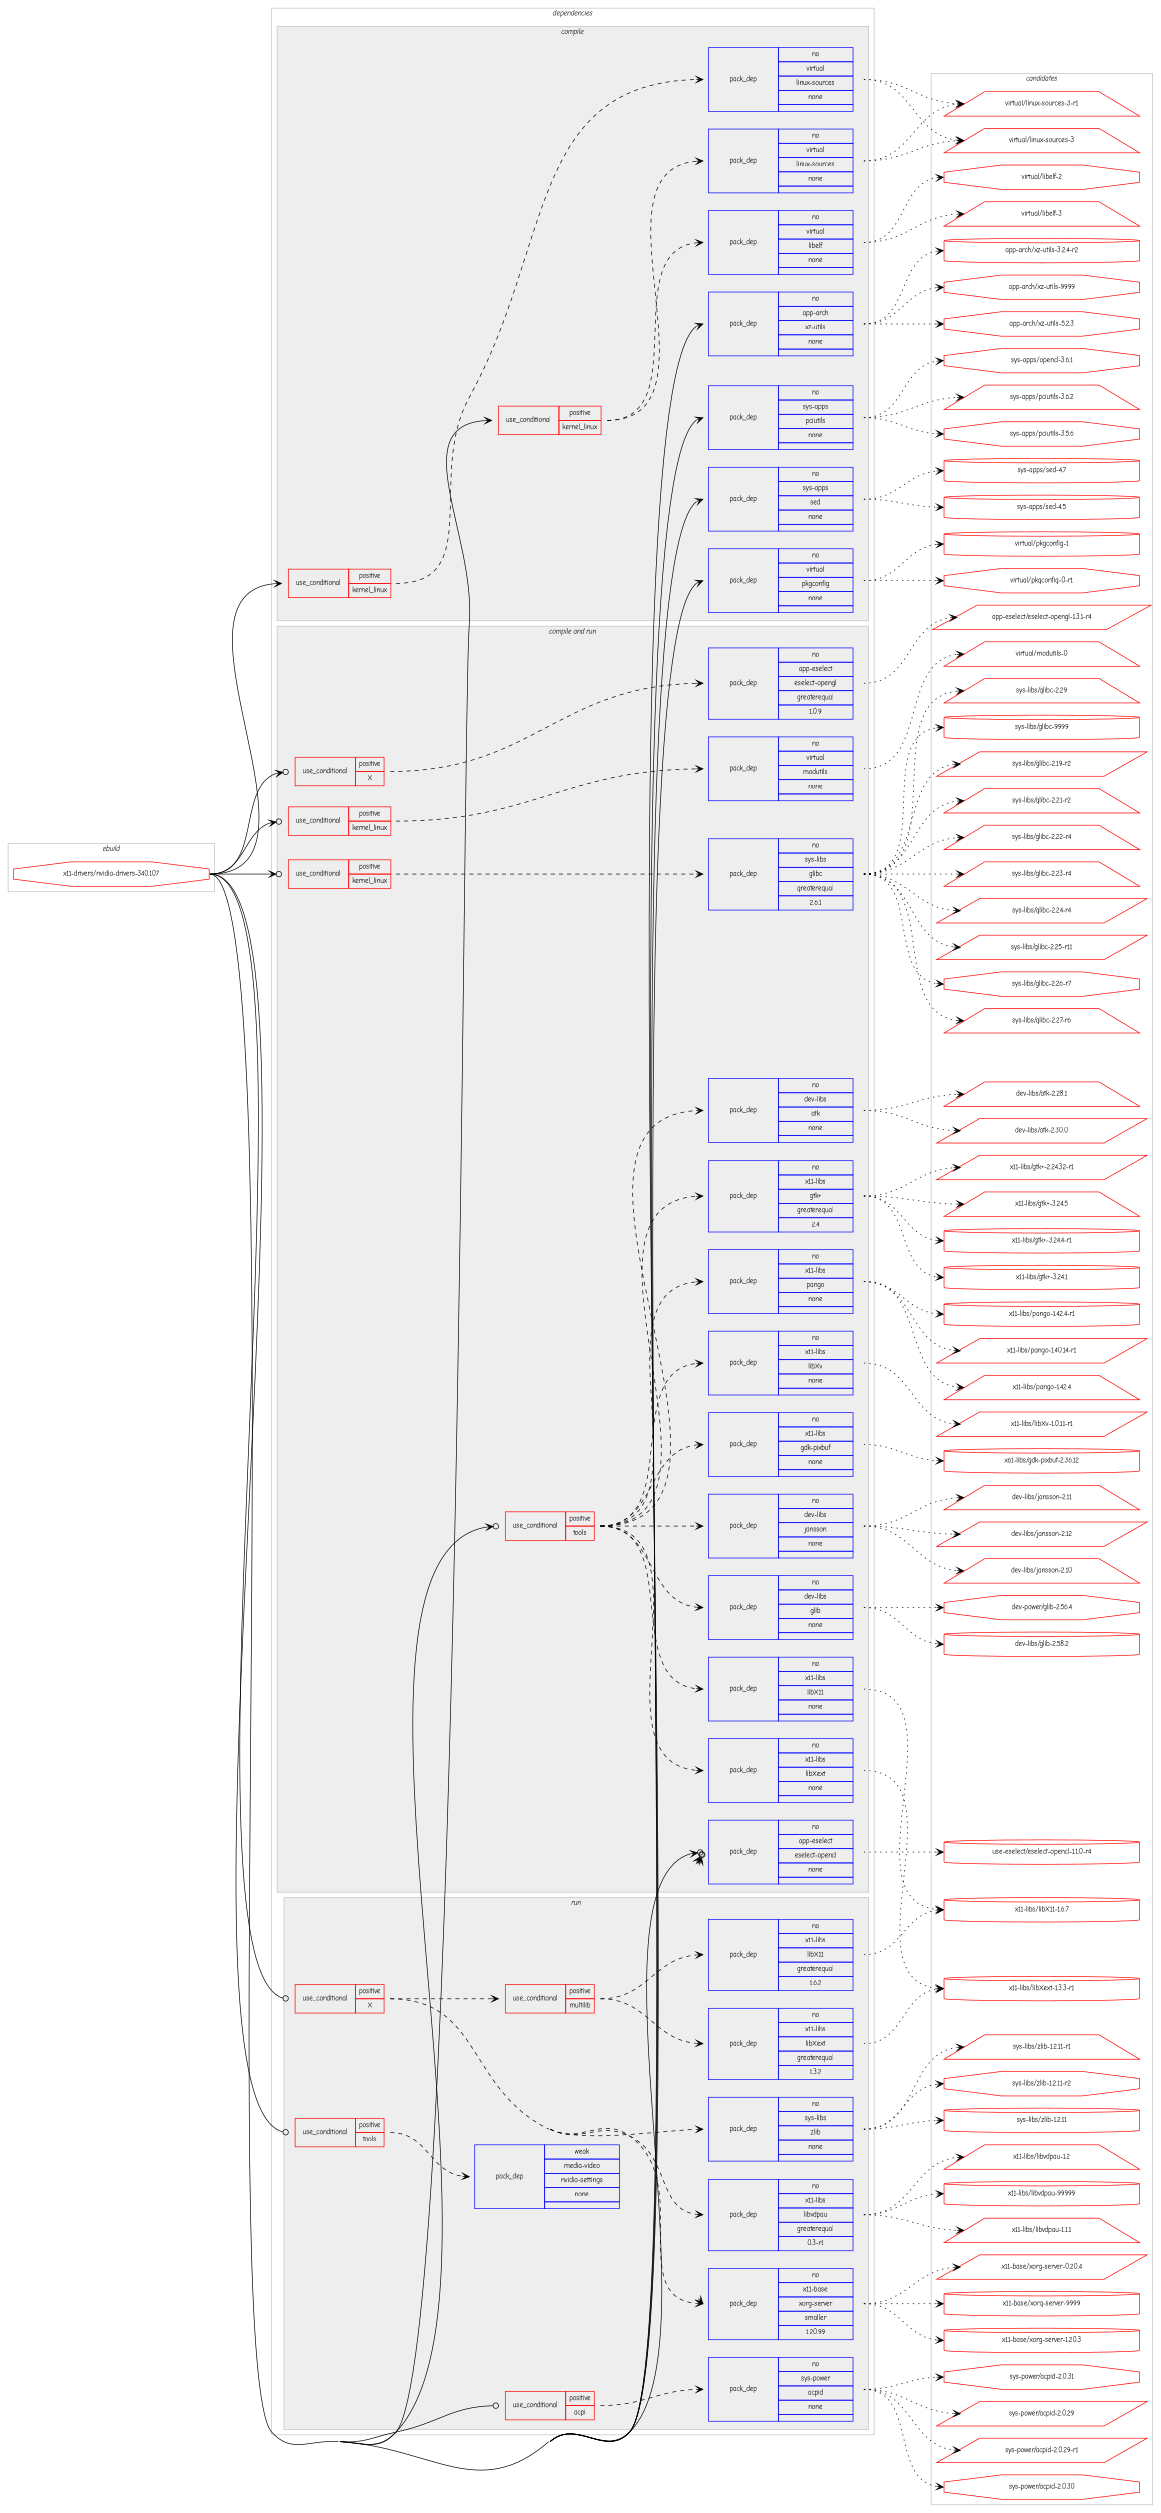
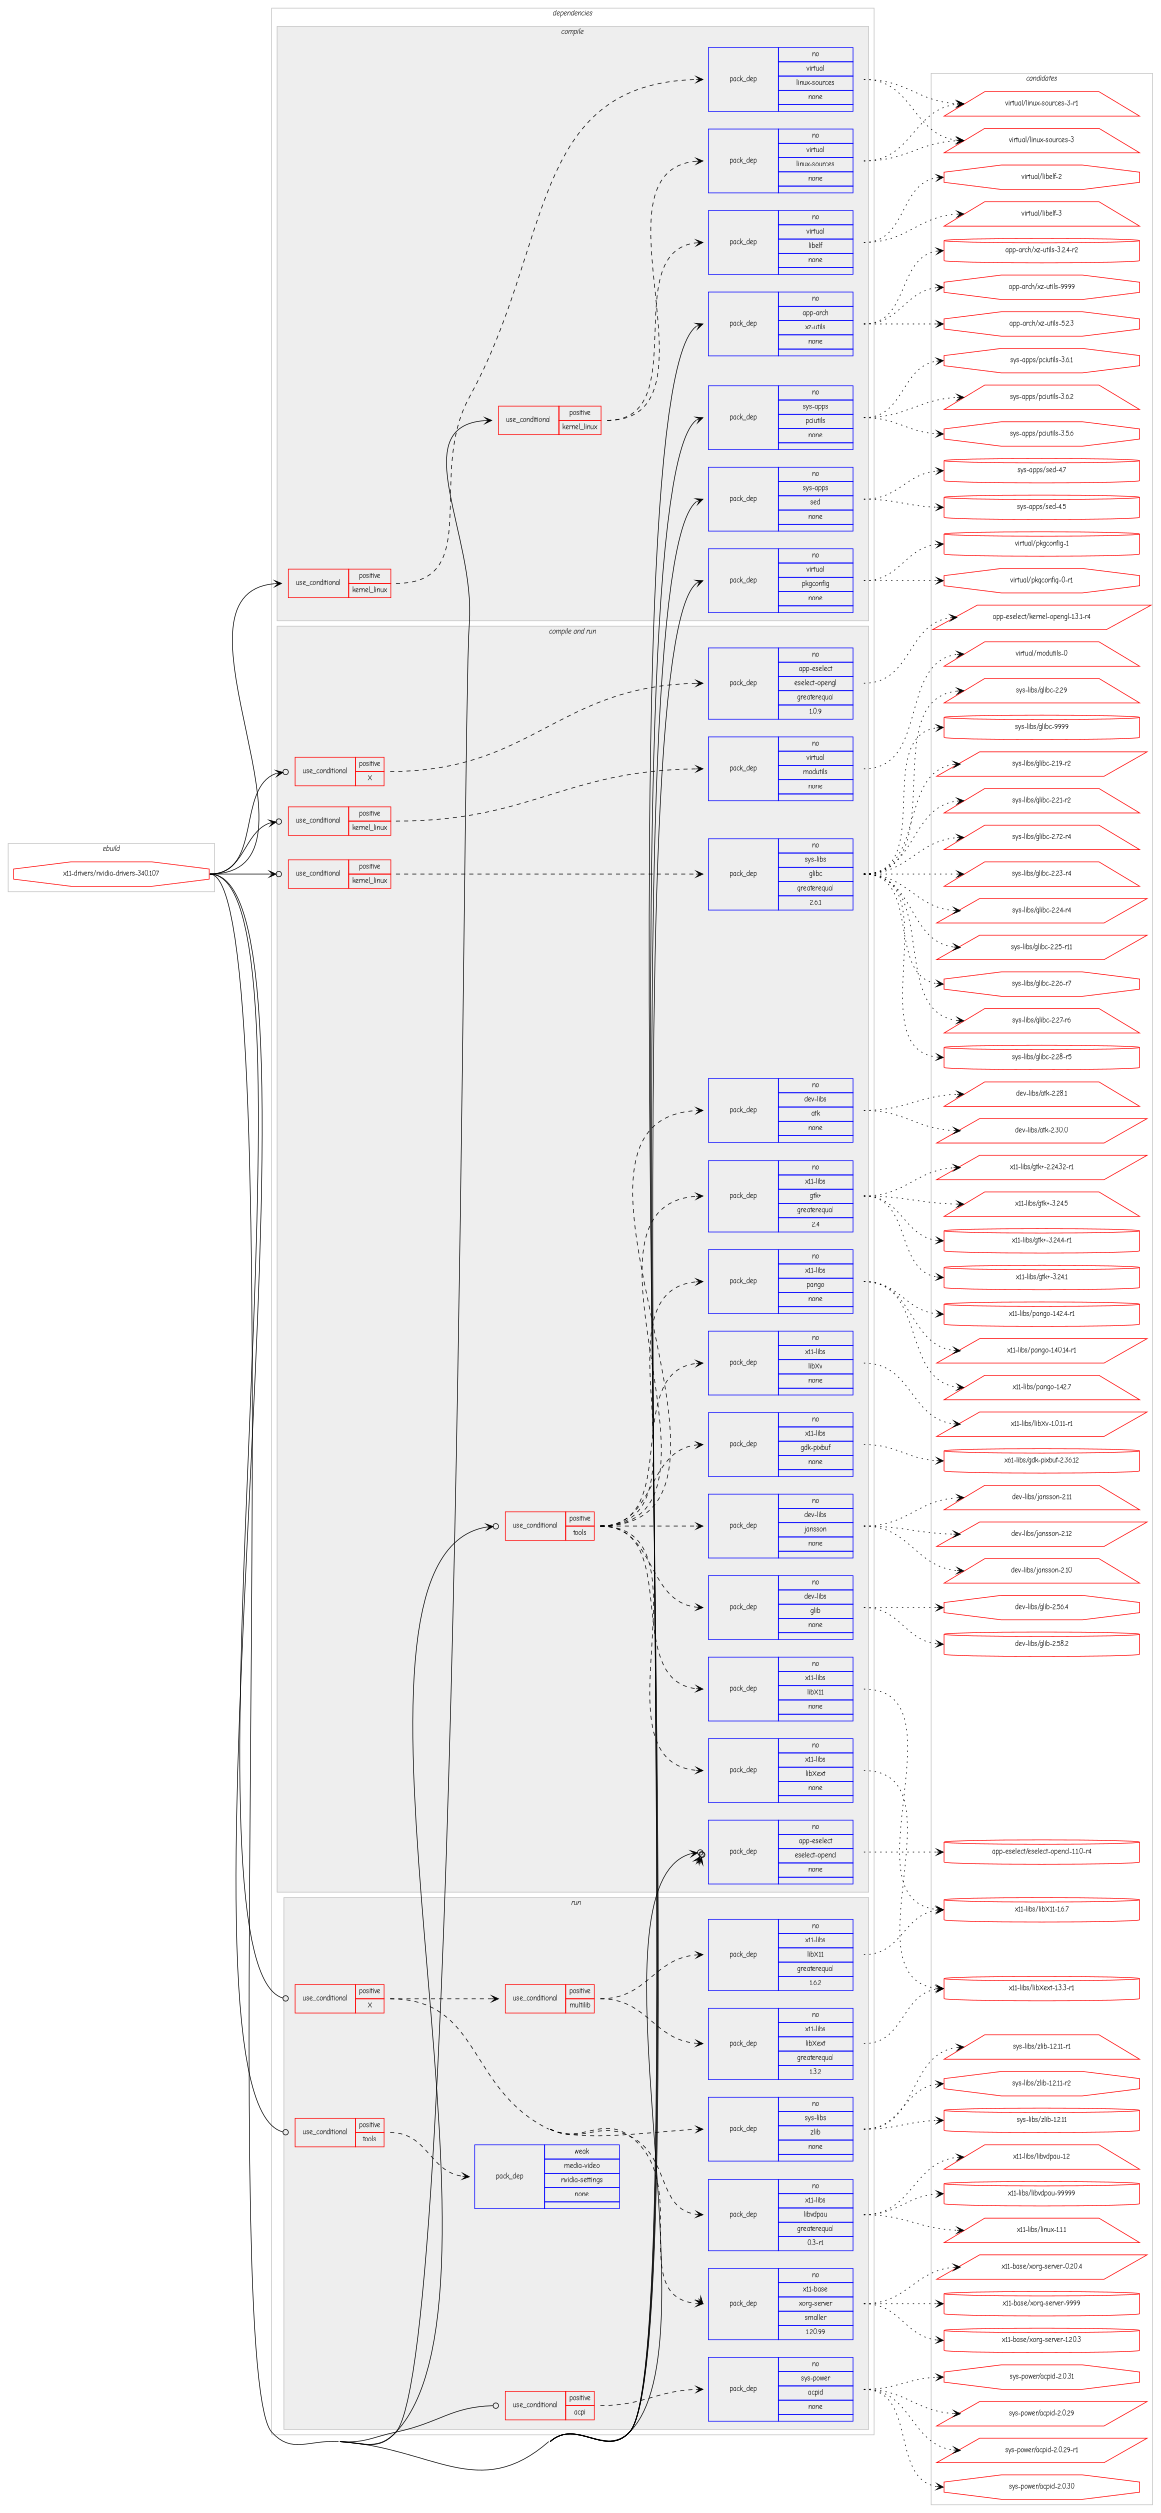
node "sys-apps/opencl-3.6.1": label "sys-apps/opencl-3.6.1" -> "sys-apps/pciutils-3.6.1"
node "app-eselect/eselect-opengl-1.3.1-r4": label "app-eselect/eselect-opengl-1.3.1-r4" -> "app-eselect/kernel-opengl-1.3.1-r4"
node "sys-libs/glibc-2.22-r4": label "sys-libs/glibc-2.22-r4" -> "sys-libs/glibc-2.72-r4"
node "sys-libs/glibc-2.28-r5": added
node "x11-libs/pango-1.42.4": label "x11-libs/pango-1.42.4" -> "x11-libs/pango-1.42.7"
node "dev-power/glib-2.56.4": label "dev-power/glib-2.56.4" -> "dev-libs/glib-2.56.4"
node "use-eselect/eselect-opencl-1.1.0-r4": label "use-eselect/eselect-opencl-1.1.0-r4" -> "app-eselect/eselect-opencl-1.1.0-r4"
node "x11-libs/libvdpau-1.1.1": label "x11-libs/libvdpau-1.1.1" -> "x11-libs/linux-1.1.1"
